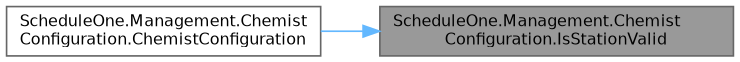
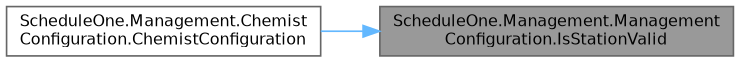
node "ScheduleOne.Management.Chemist Configuration.IsStationValid": label "ScheduleOne.Management.Chemist Configuration.IsStationValid" -> "ScheduleOne.Management.Management Configuration.IsStationValid"
